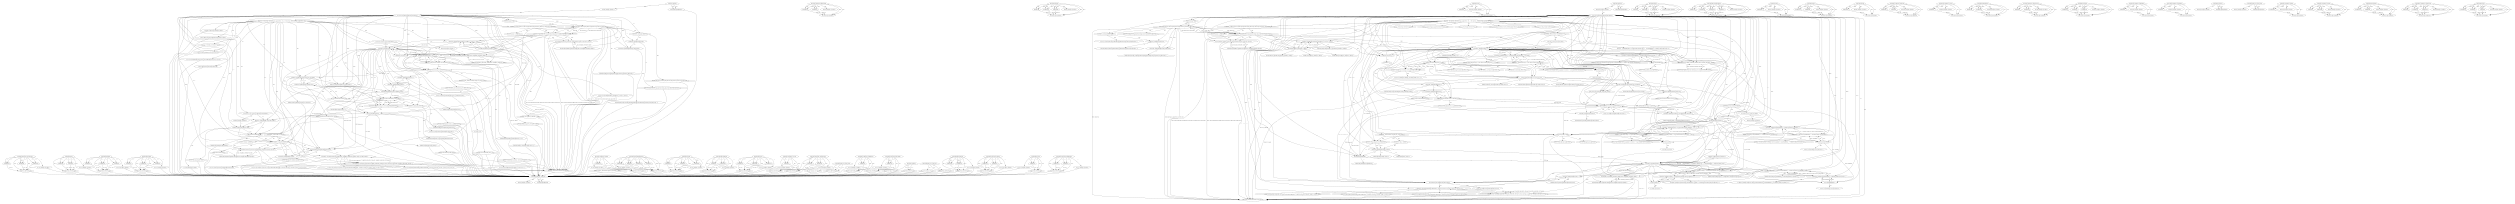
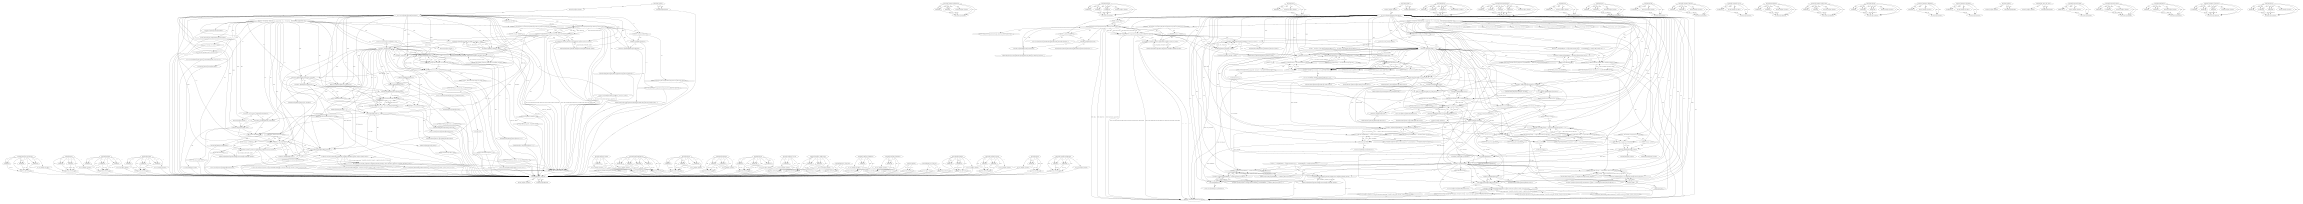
node "<(LOCAL,void* address: void*)<SUB>25</SUB>>": added
node "(LITERAL,0600,shmget(IPC_PRIVATE, 1, 0600))": removed
